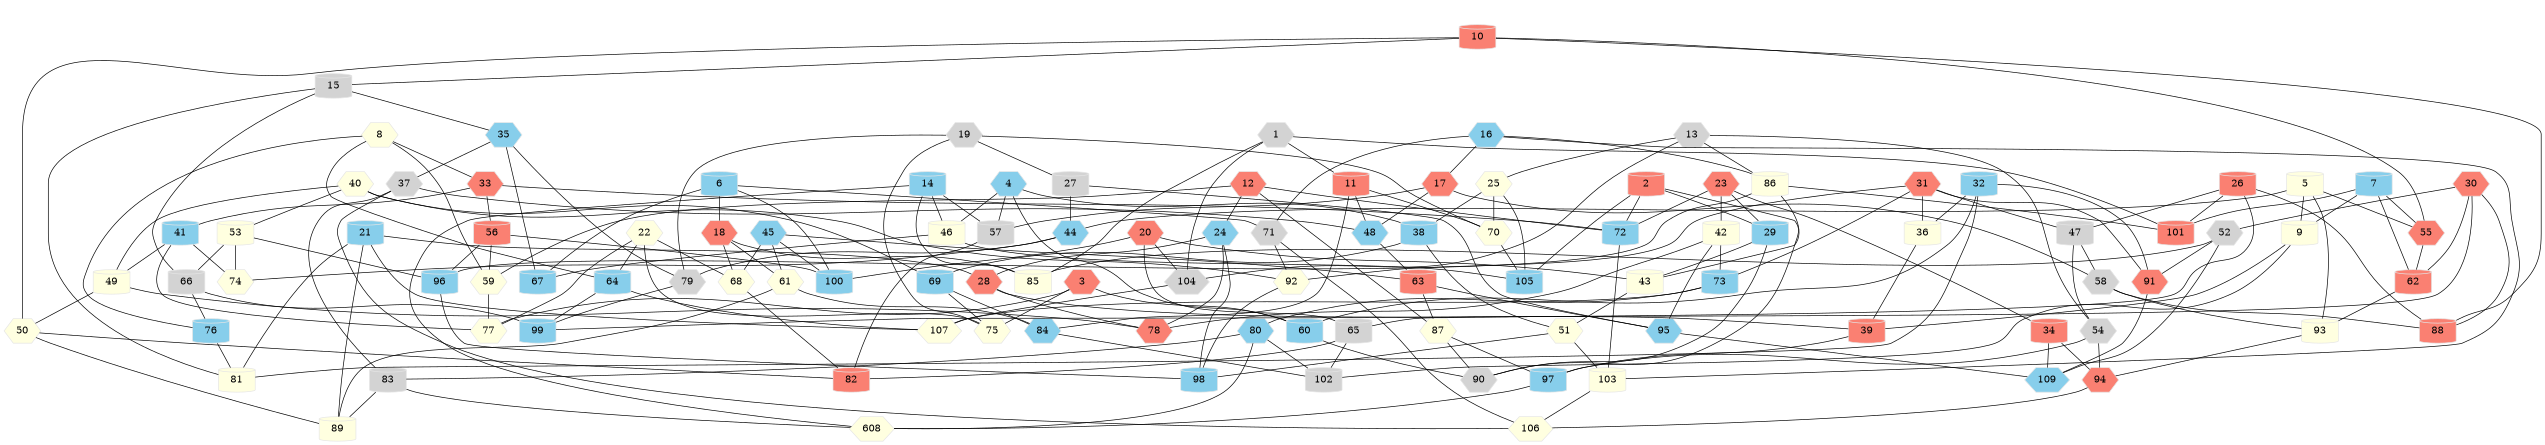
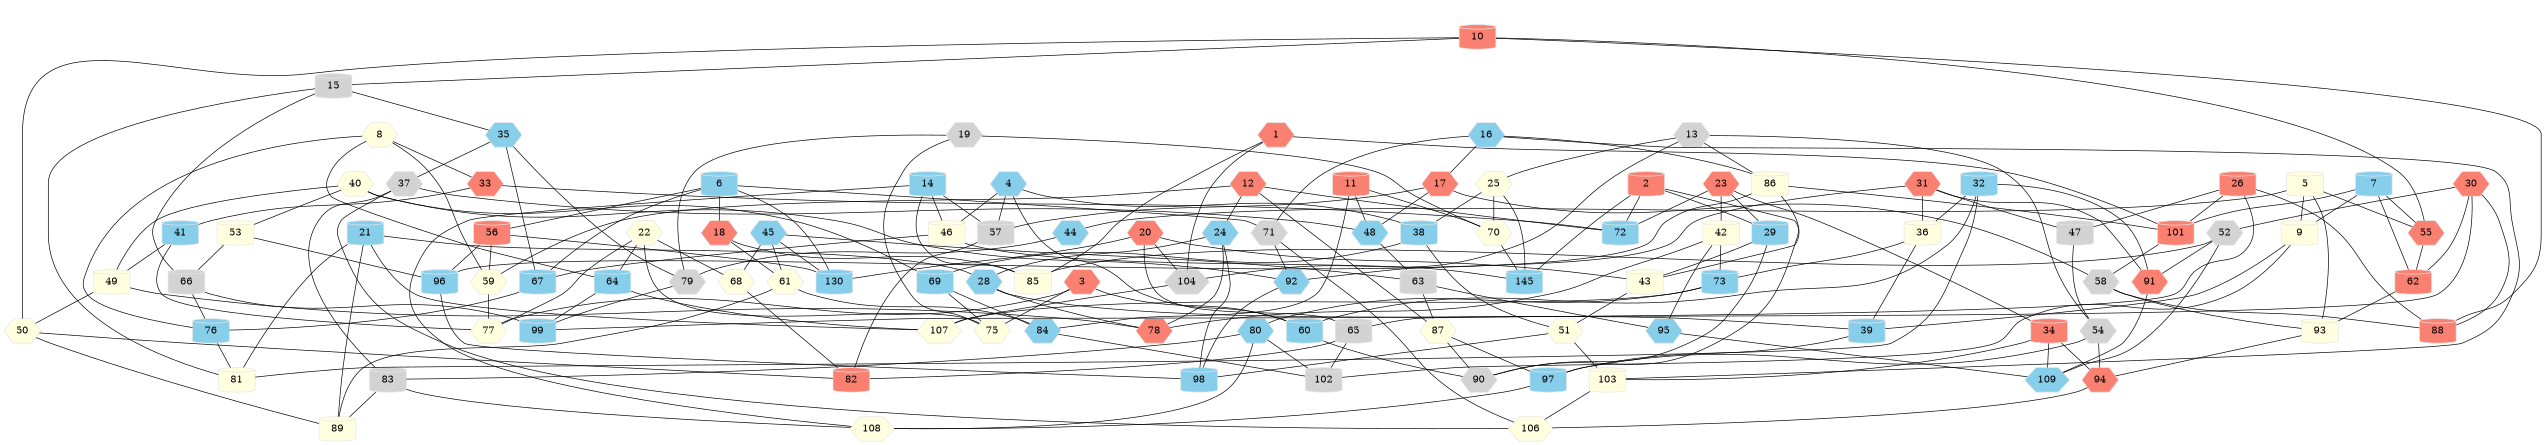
node "1": fillcolor lightgrey -> salmon
edge "1" -- "11": removed
node "27": removed
edge "33" -- "56": now "6" -- "56"
edge "31" -- "73": now "36" -- "73"
edge "47" -- "58": now "101" -- "58"
edge "18" -- "68": removed
node "74": removed
node "100": label "100" -> "130"
node "28": fillcolor salmon -> skyblue
node "92": fillcolor lightyellow -> skyblue
node "63": fillcolor salmon -> lightgrey
node "105": label "105" -> "145"
edge "72" -- "103": now "34" -- "103"
edge "67" -- "76": added
node "39": fillcolor salmon -> skyblue
node "608": label "608" -> "108"
